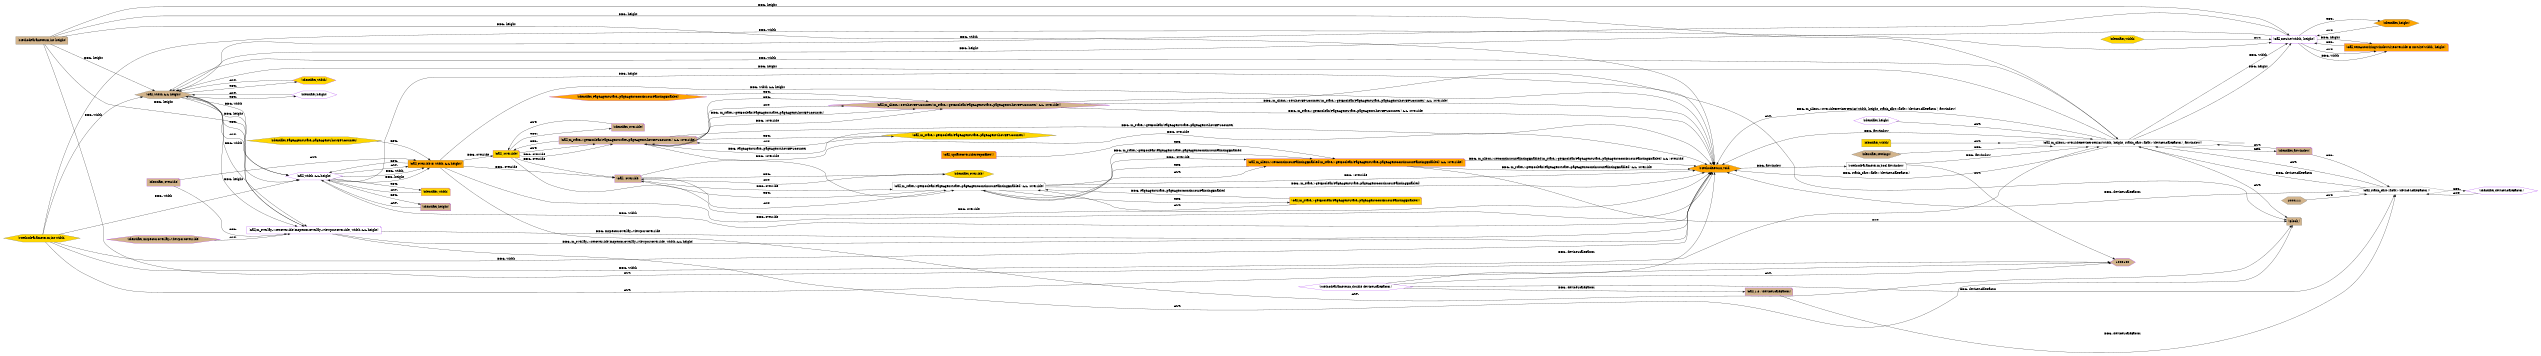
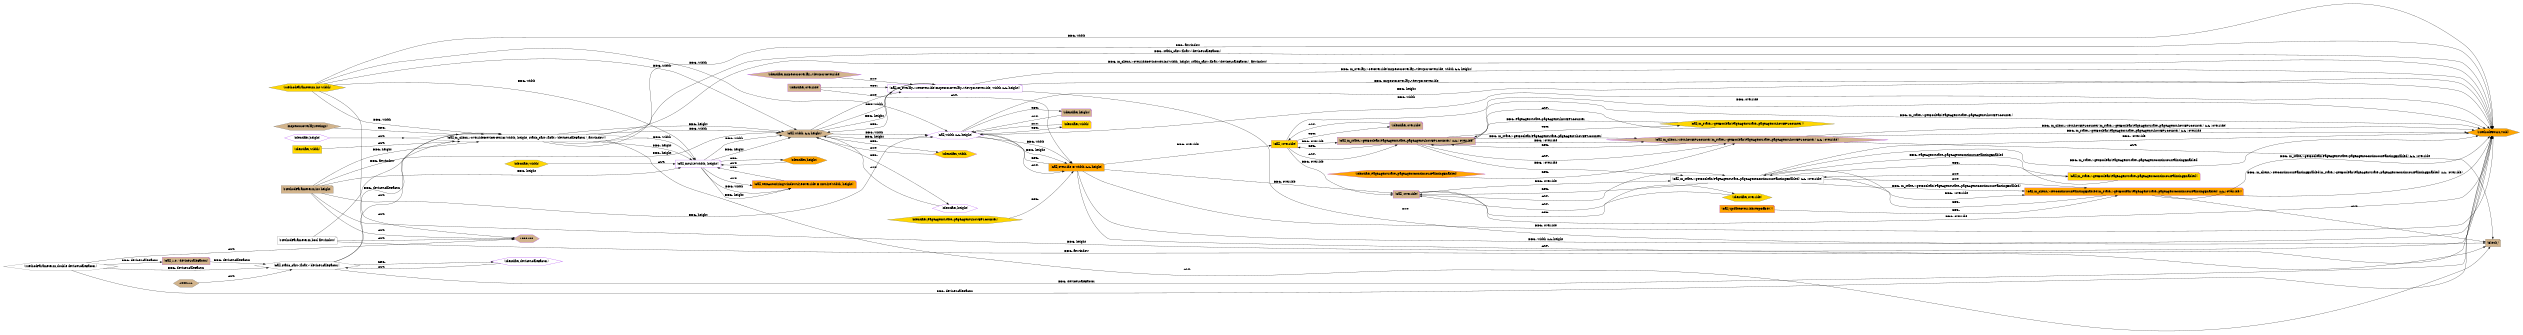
node "(Identifier,fitWindow)": removed
node "(Identifier,settings)": label "(Identifier,settings)" -> "(InspectorOverlay,settings)"
edge "(MethodReturn,void)" -> "(MethodParameterIn,bool fitWindow)": reversed
node "(MethodParameterIn,double deviceScaleFactor)": color purple -> gray40
